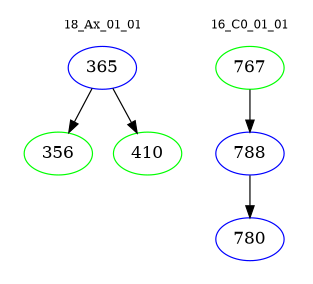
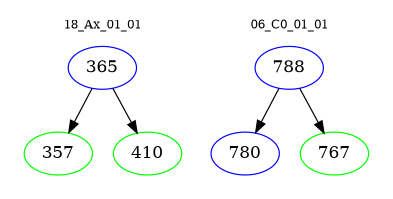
cluster "16_C0_01_01": label "16_C0_01_01" -> "06_C0_01_01"
edge "767" -> "788": reversed
node "356": label "356" -> "357"
